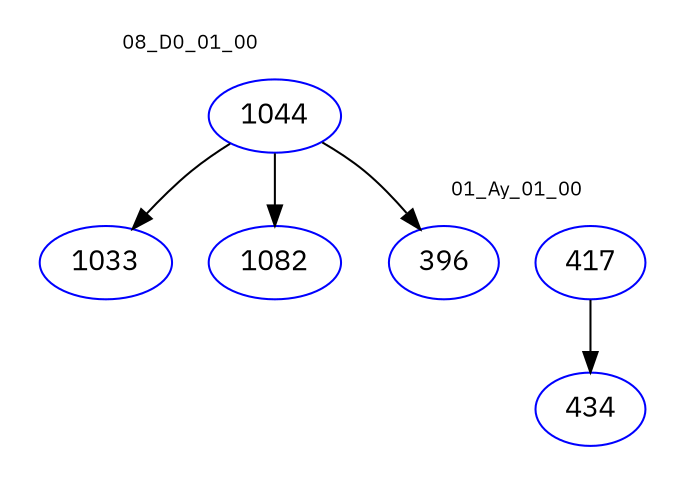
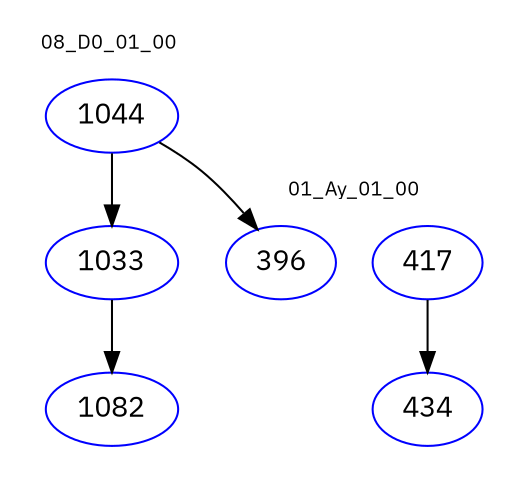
edge "1044" -> "1082": now "1033" -> "1082"
